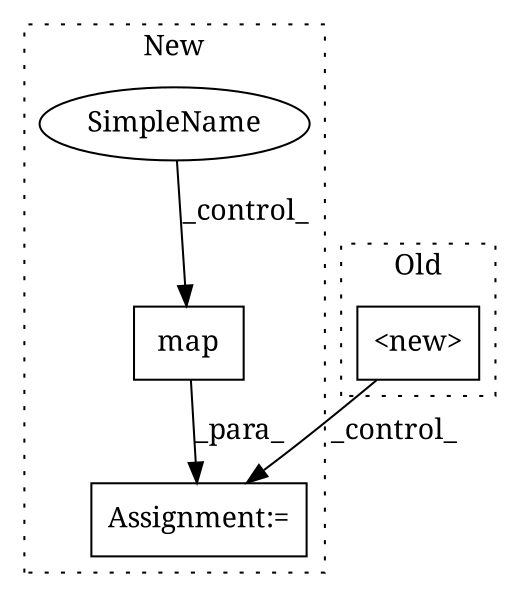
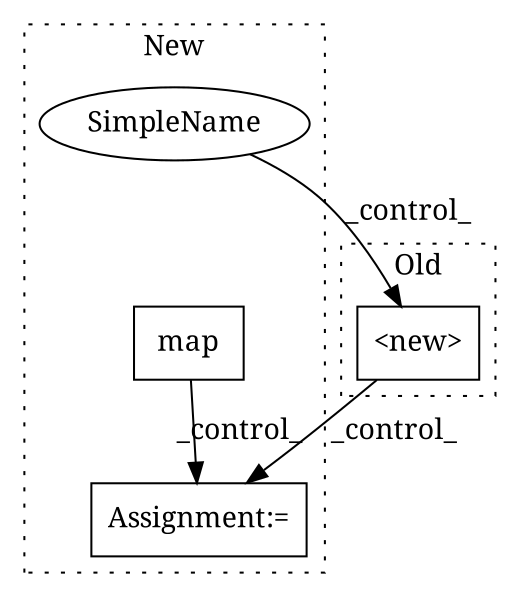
edge "SimpleName" -> "map": now "SimpleName" -> "<new>"
edge "map" -> "Assignment:=": label "_para_" -> "_control_"
